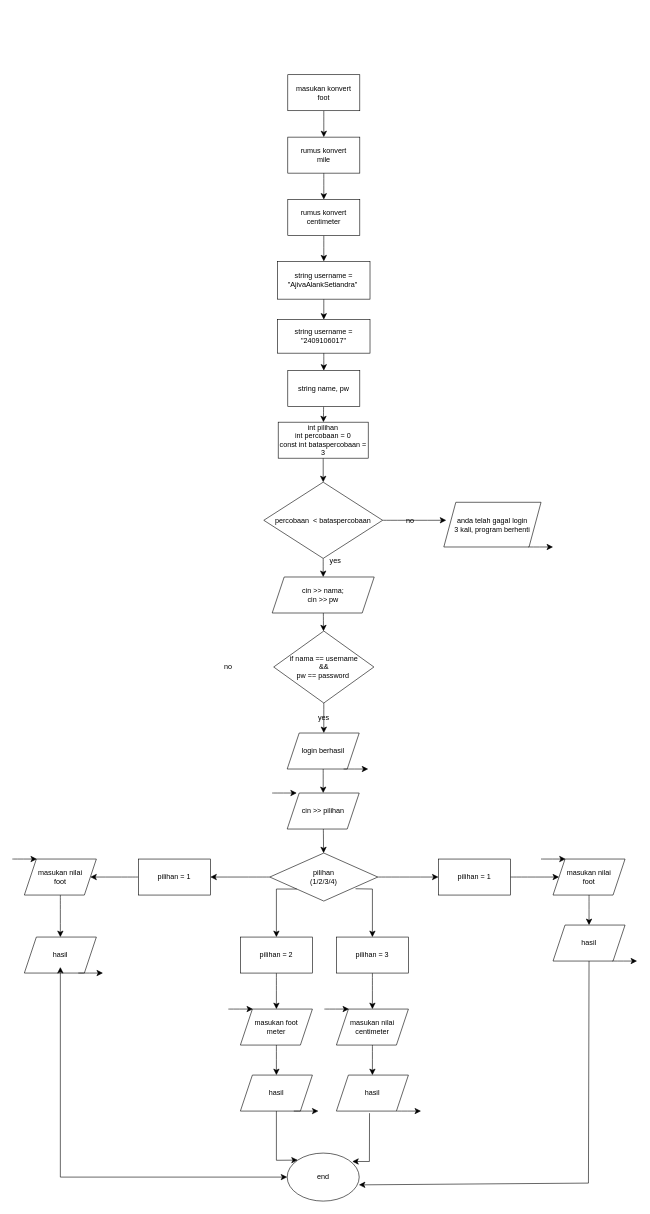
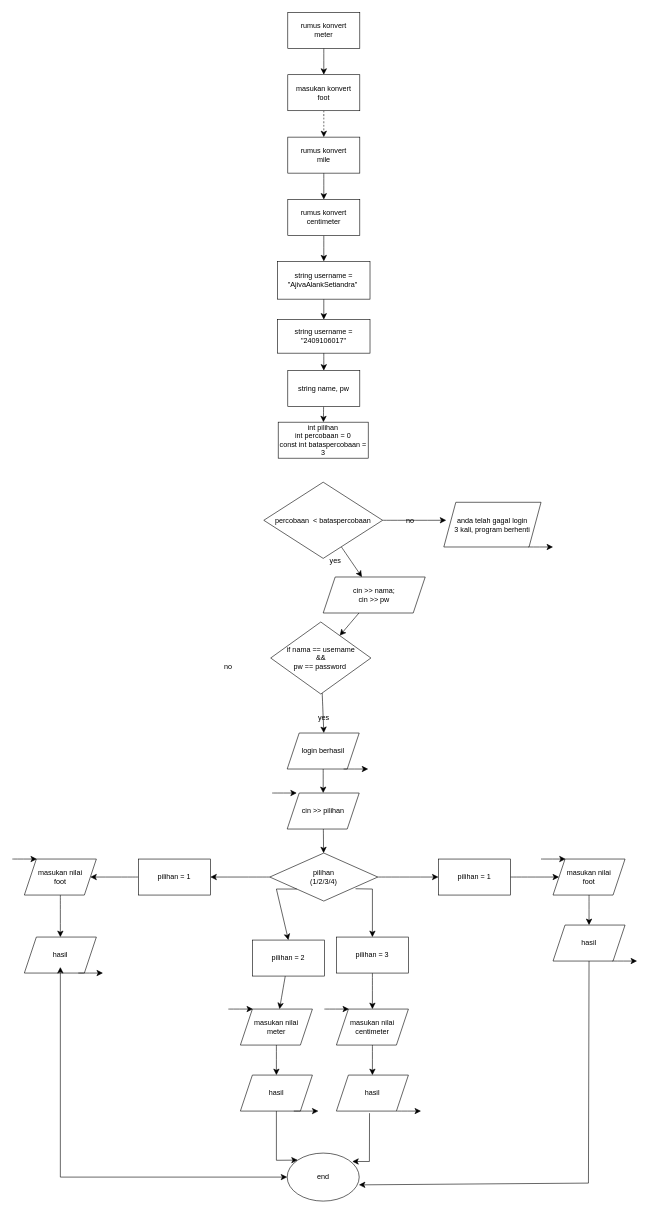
node "rumus konvert meter": added
edge "rumus konvert meter" -> "masukan konvert foot": added
edge "masukan konvert foot" -> "rumus konvert mile": style solid -> dashed
edge "int pilihan int percobaan = 0 const int bataspercobaan = 3" -> "percobaan < bataspercobaan": removed
node "cin >> nama; cin >> pw": moved (323, 595) -> (374, 595)
node "if nama == username && pw == password": moved (324, 667) -> (321, 658)
node "pilihan = 2": moved (276, 955) -> (288, 958)
node "masukan foot meter": label "masukan foot meter" -> "masukan nilai meter"
